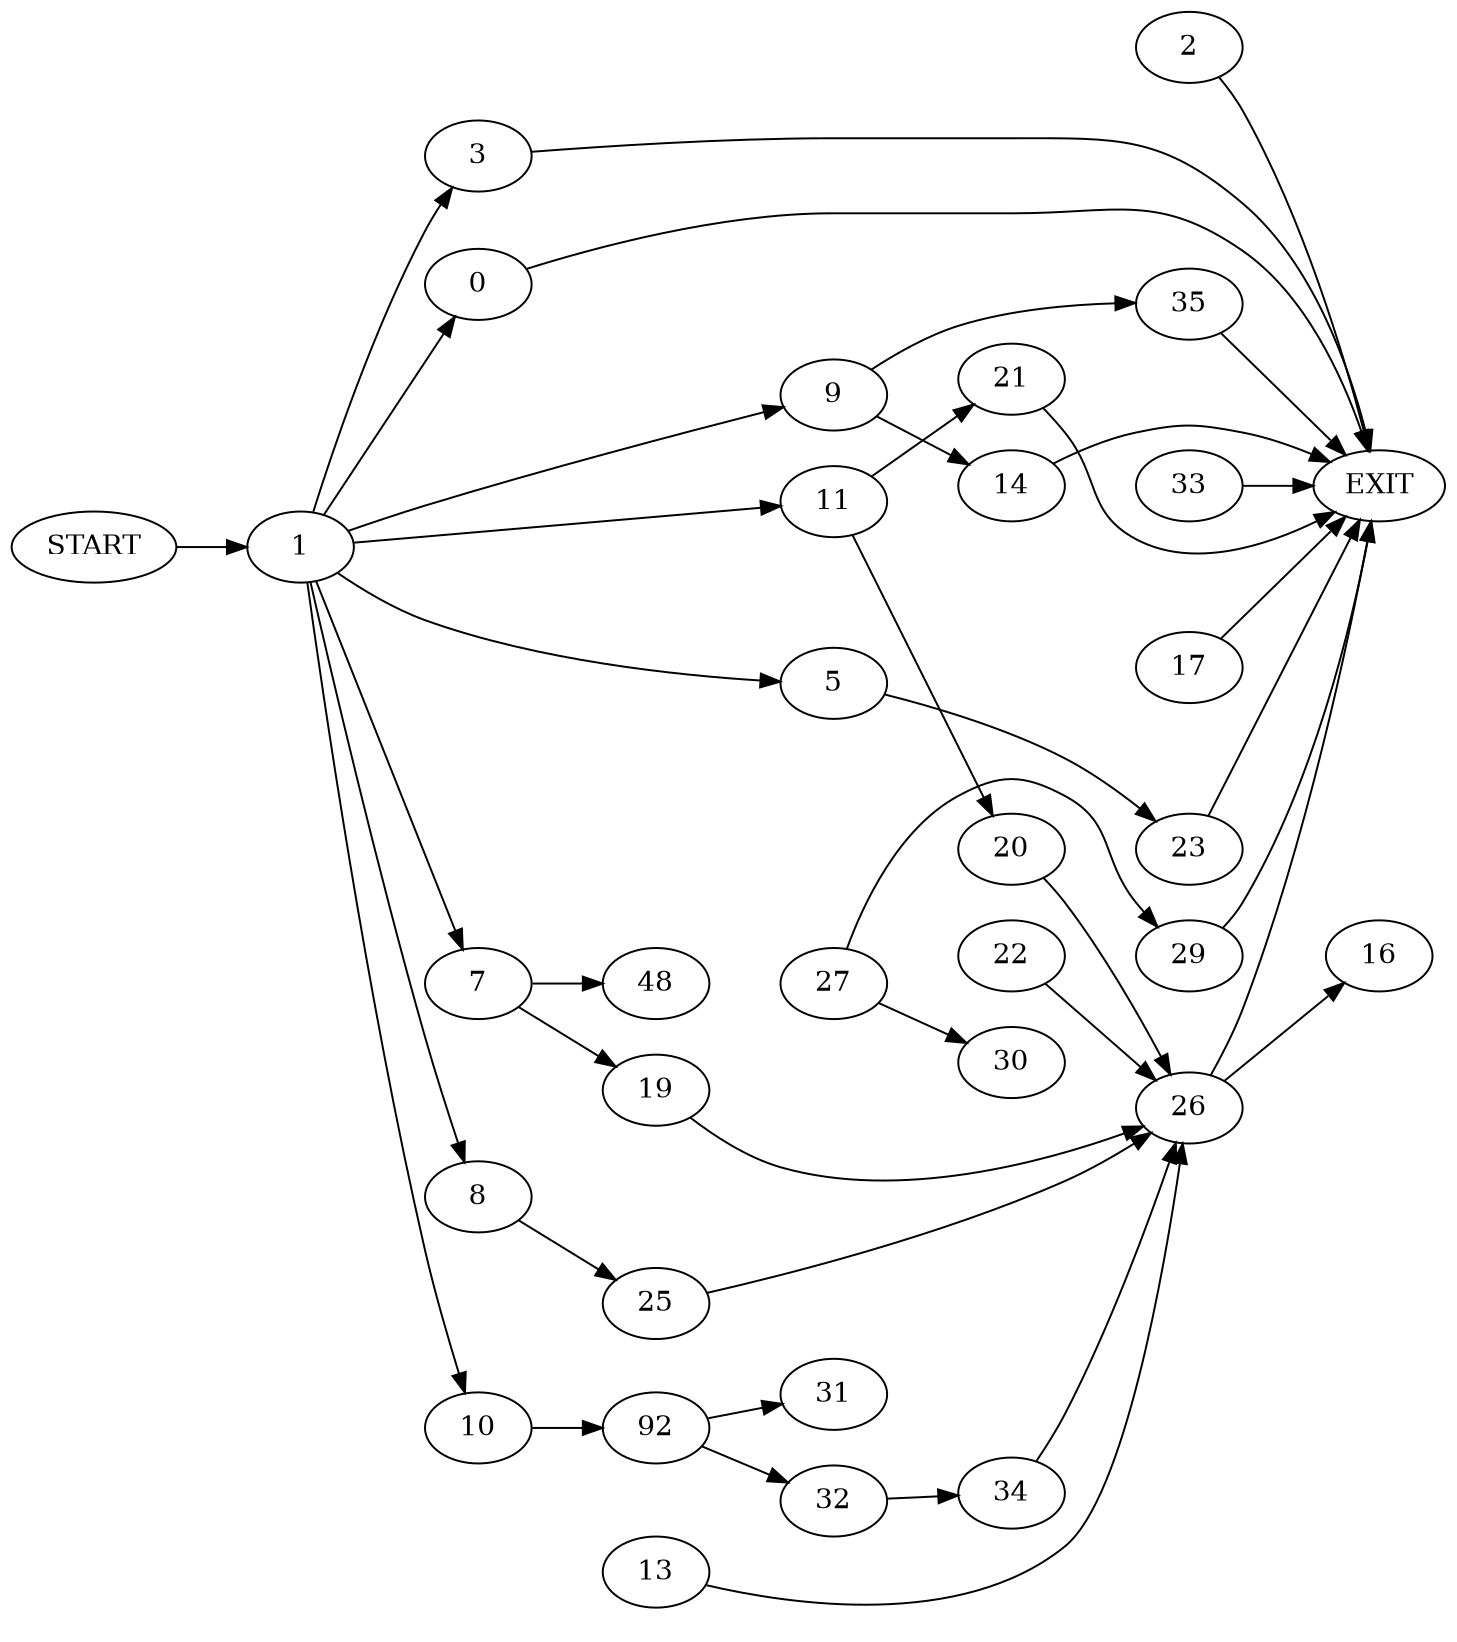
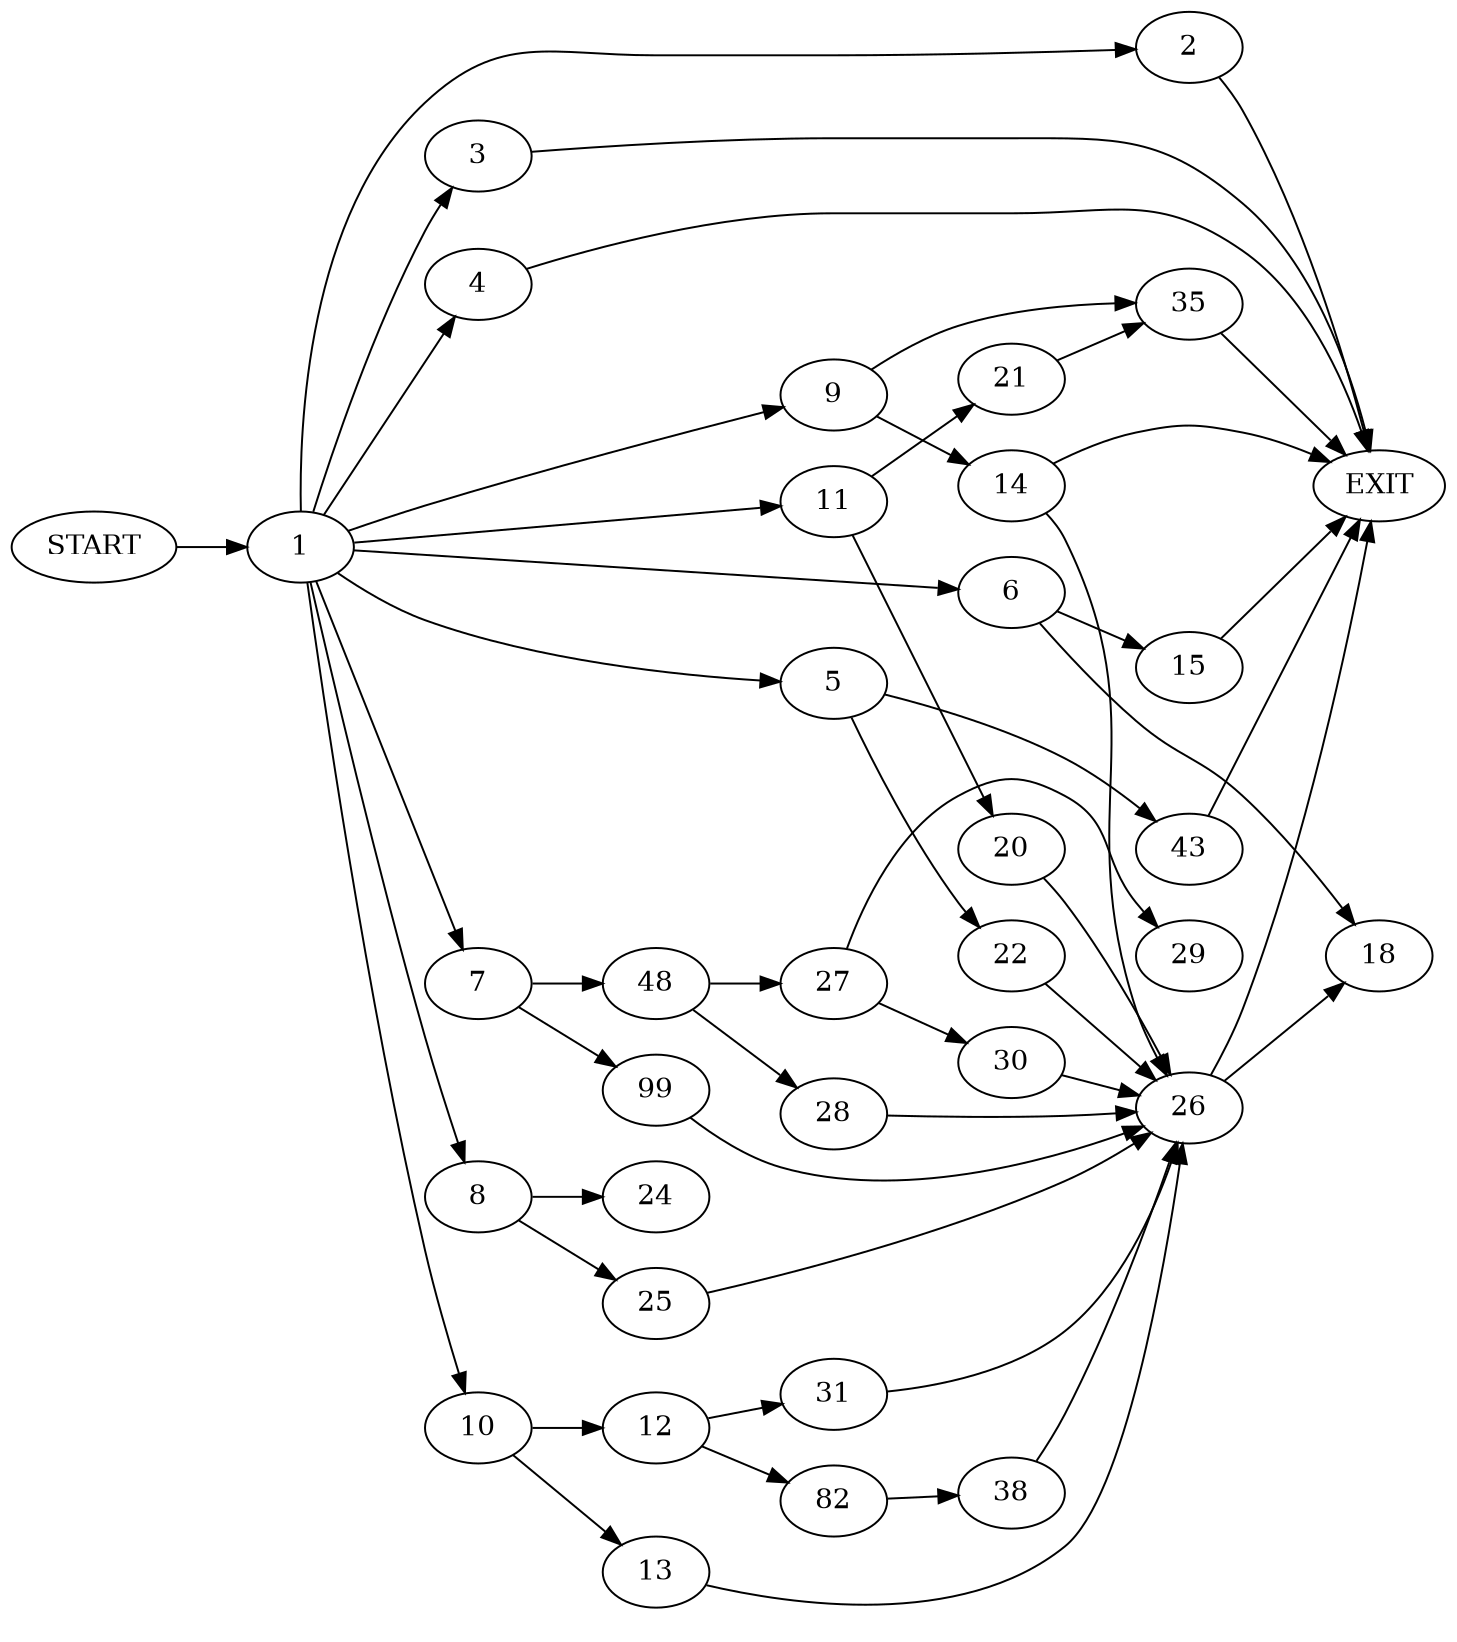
edge "1" -> "2": added
node "0": label "0" -> "4"
node "33": removed
edge "21" -> "EXIT": now "21" -> "35"
node "6": added
node "17": label "17" -> "15"
edge "14" -> "26": added
edge "29" -> "EXIT": removed
edge "5" -> "22": added
node "23": label "23" -> "43"
node "16": label "16" -> "18"
edge "48" -> "27": added
edge "30" -> "26": added
node "19": label "19" -> "99"
node "28": added
node "24": added
edge "31" -> "26": added
node "92": label "92" -> "12"
edge "10" -> "13": added
node "34": label "34" -> "38"
node "32": label "32" -> "82"
